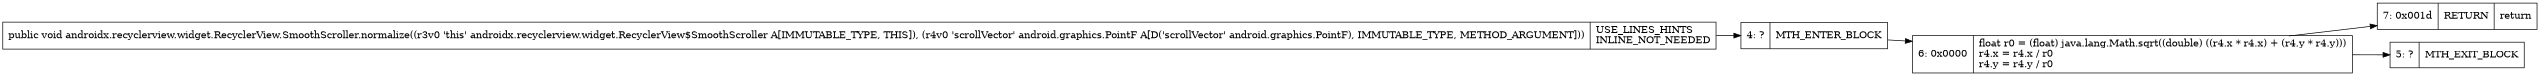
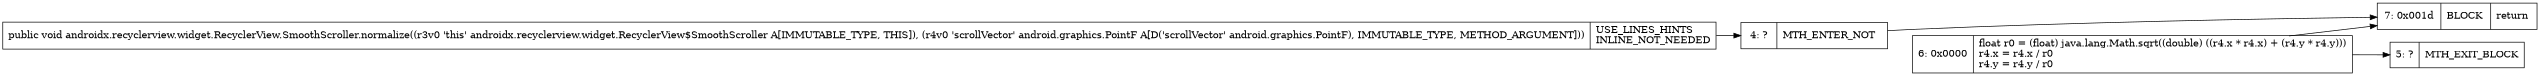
node "7: 0x001d": text "RETURN" -> "BLOCK"
node "4: ?": text "MTH_ENTER_BLOCK" -> "MTH_ENTER_NOT"
edge "4: ?" -> "6: 0x0000": now "4: ?" -> "7: 0x001d"
